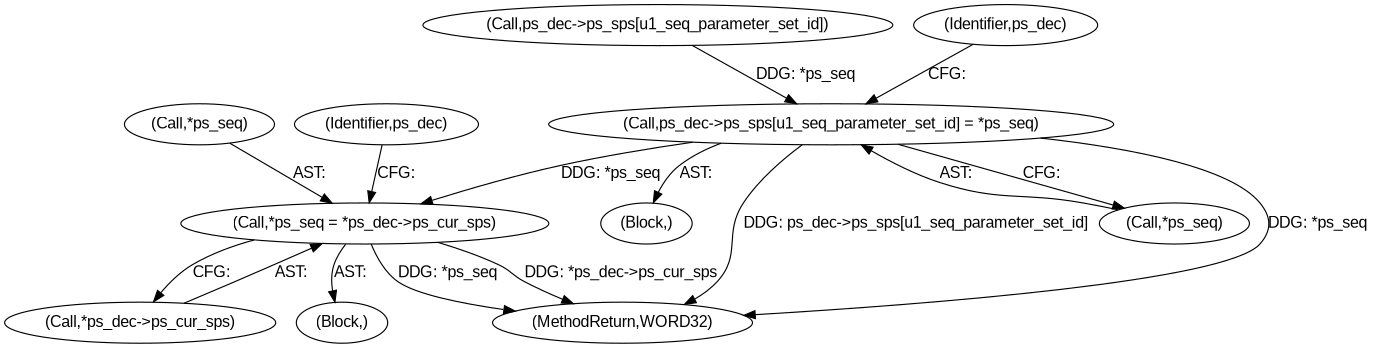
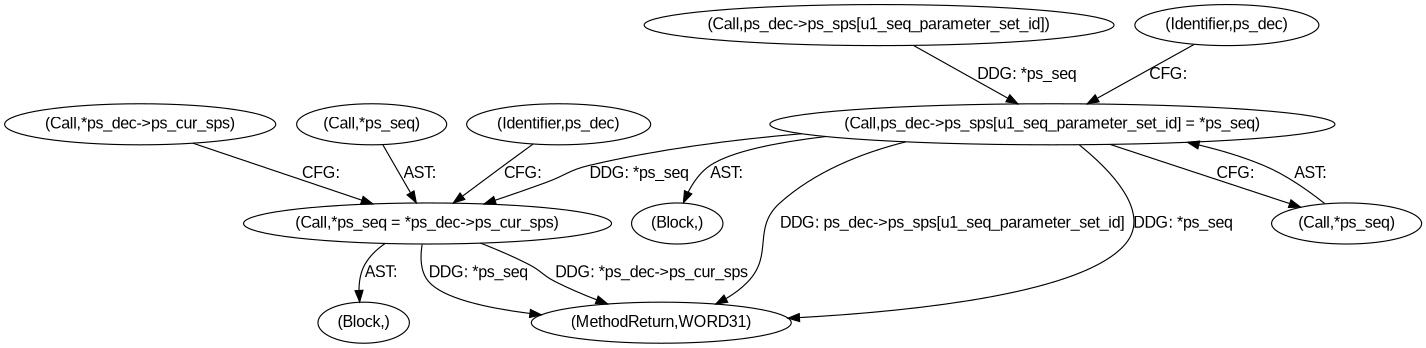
edge "(Call,*ps_seq = *ps_dec->ps_cur_sps)" -> "(Call,*ps_dec->ps_cur_sps)": removed, label "CFG:"
edge "(Call,*ps_dec->ps_cur_sps)" -> "(Call,*ps_seq = *ps_dec->ps_cur_sps)": label "AST: " -> "CFG: "
node "(MethodReturn,WORD32)": label "(MethodReturn,WORD32)" -> "(MethodReturn,WORD31)"
